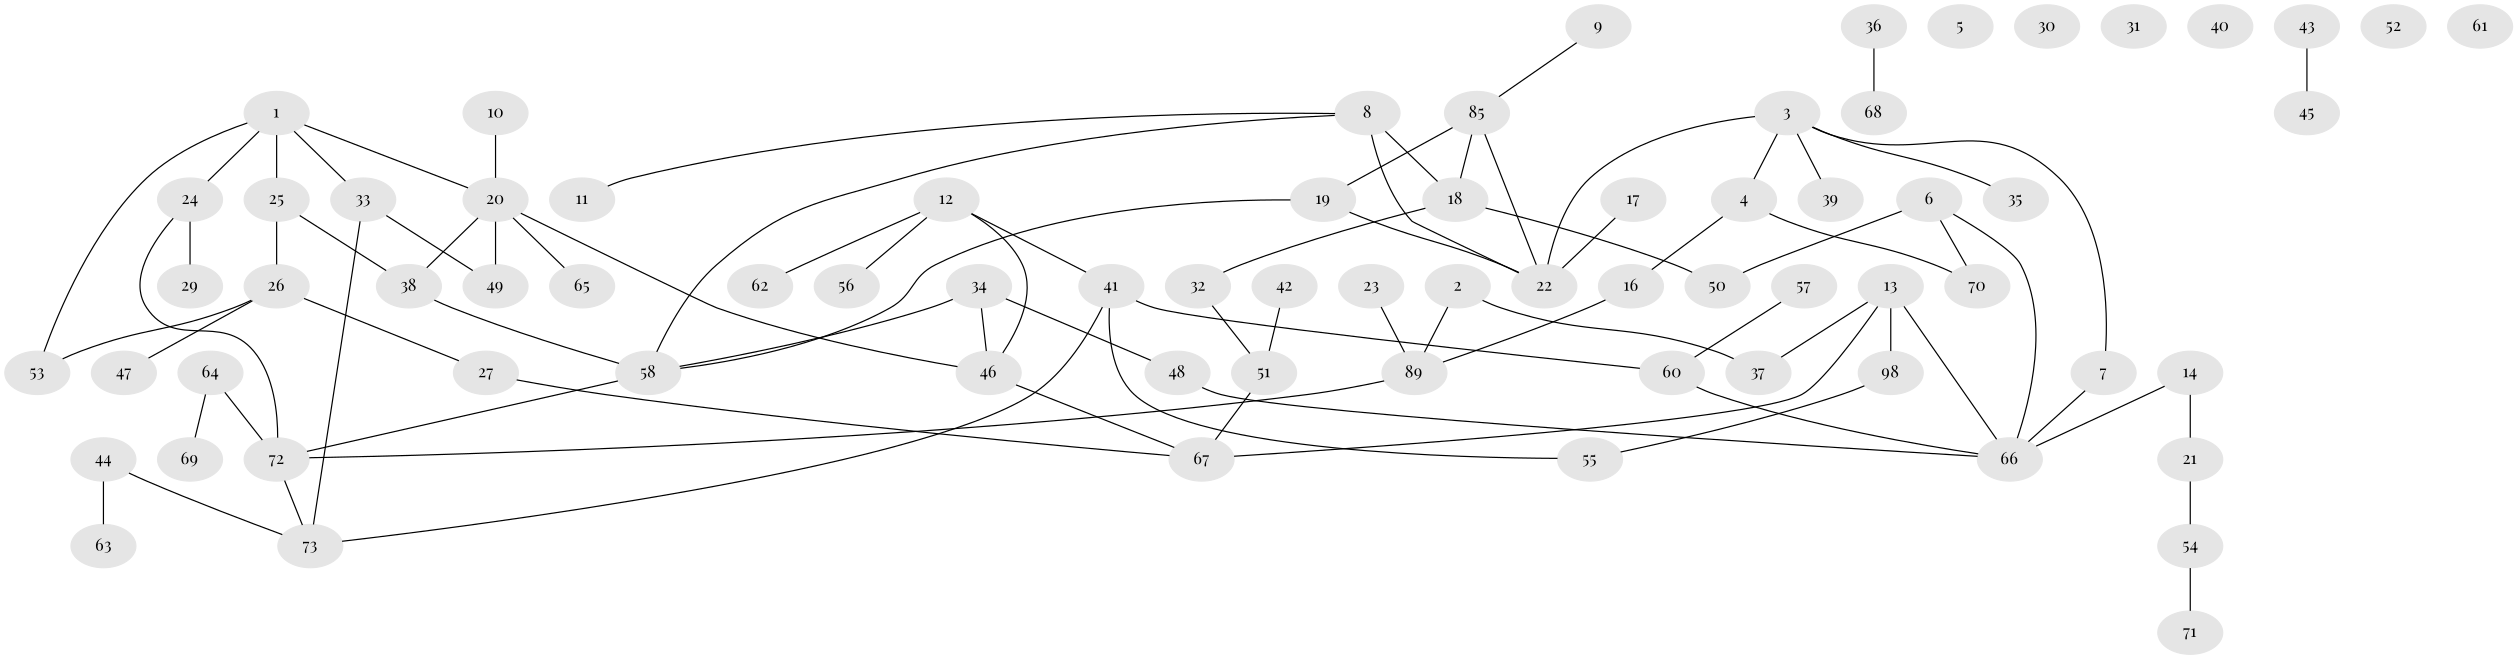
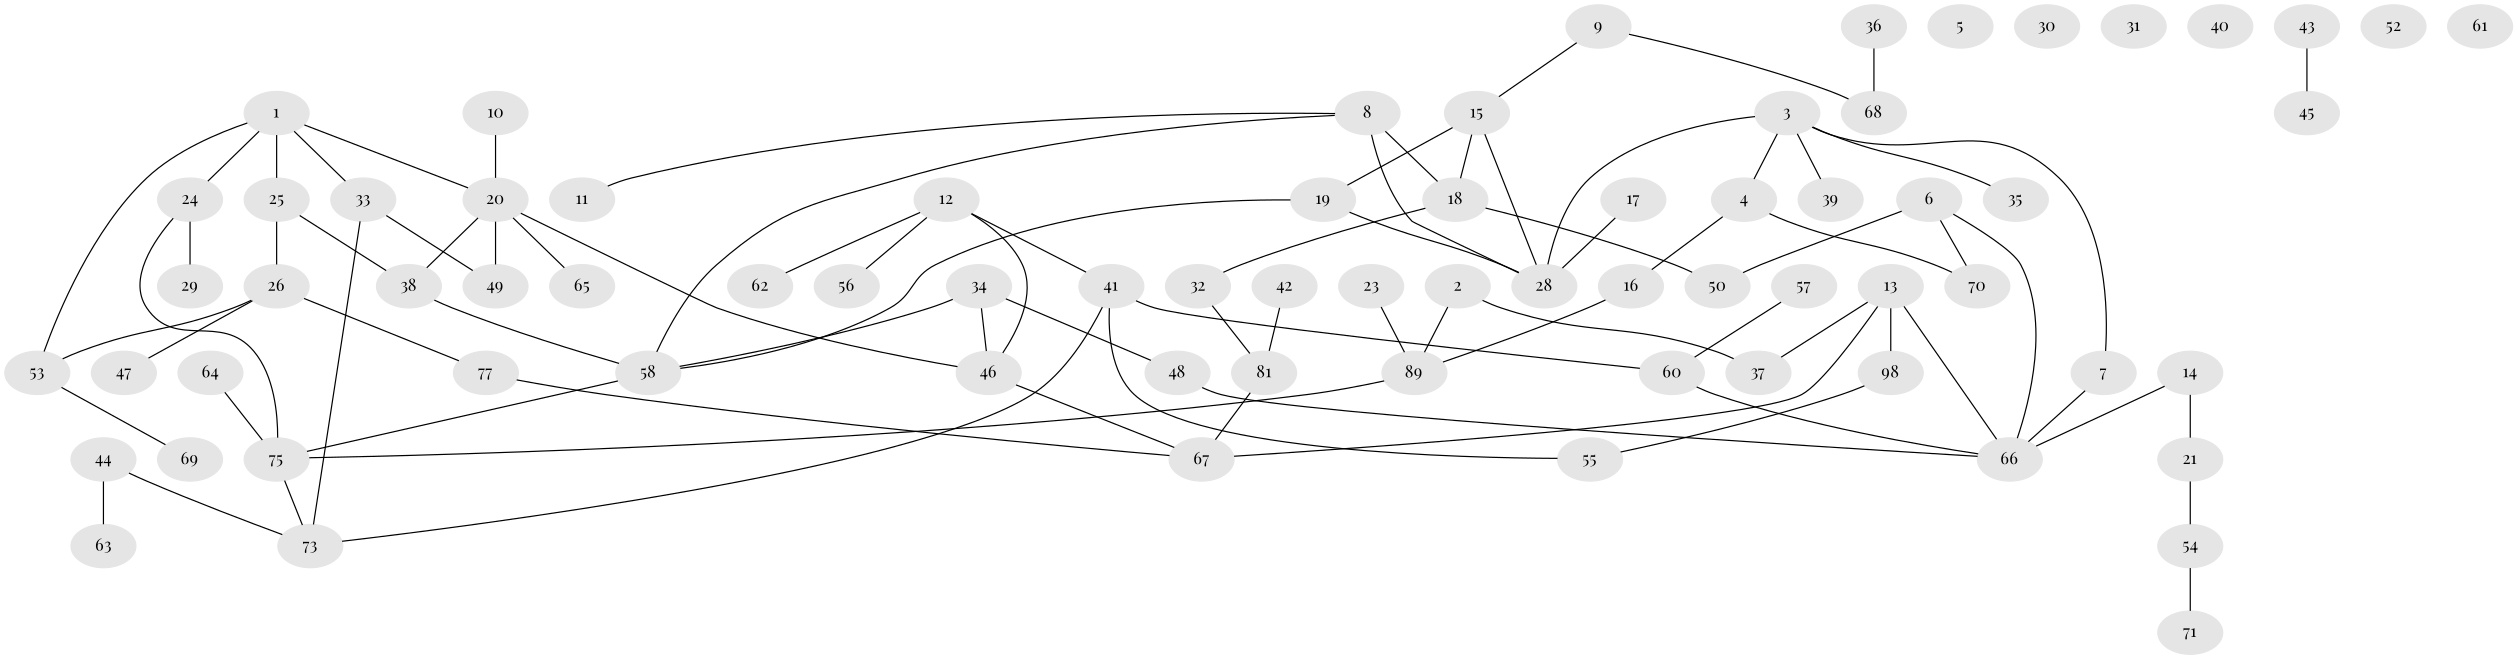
edge "9" -- "68": added
node "85": label "85" -> "15"
node "22": label "22" -> "28"
node "27": label "27" -> "77"
node "51": label "51" -> "81"
edge "64" -- "69": now "53" -- "69"
node "72": label "72" -> "75"
